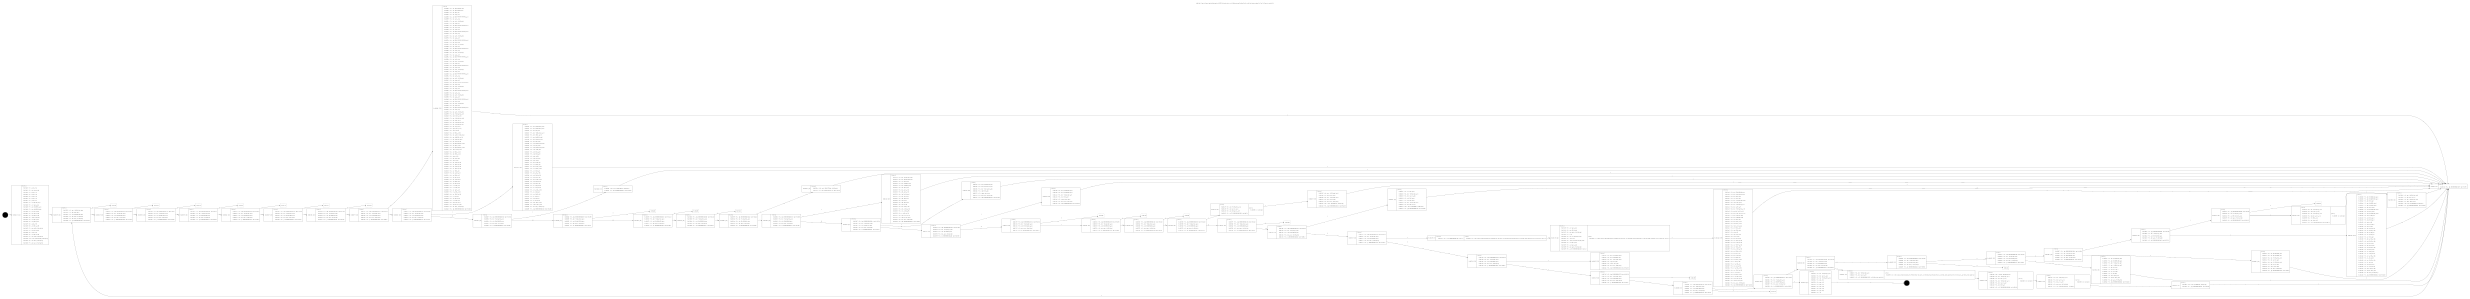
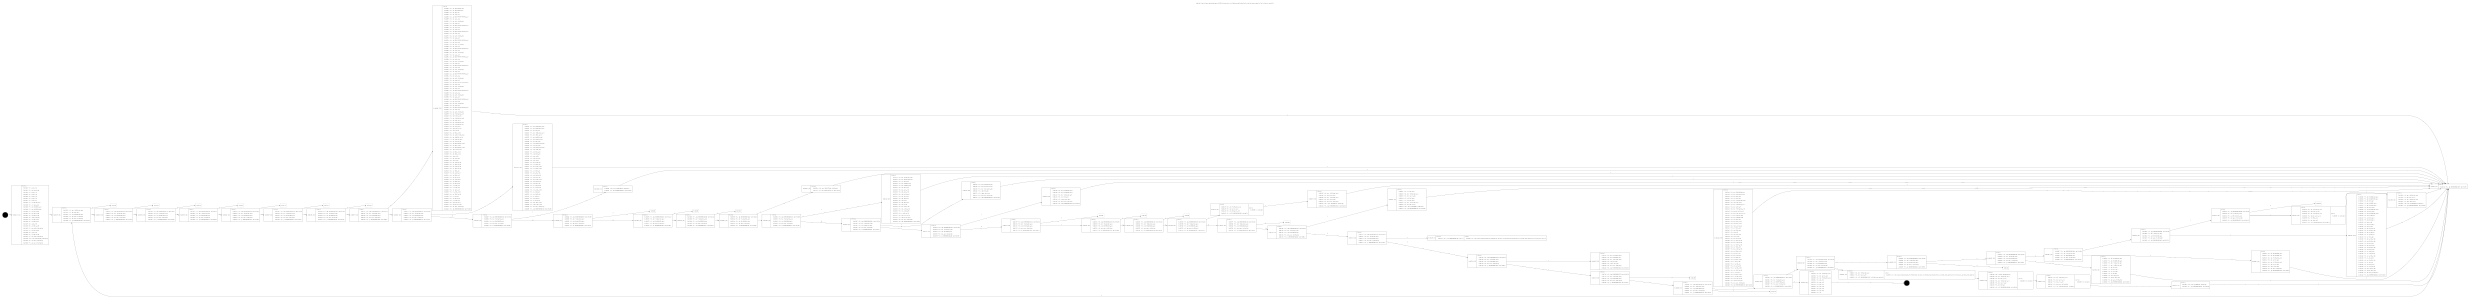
node "0x401c78 [44]": removed
